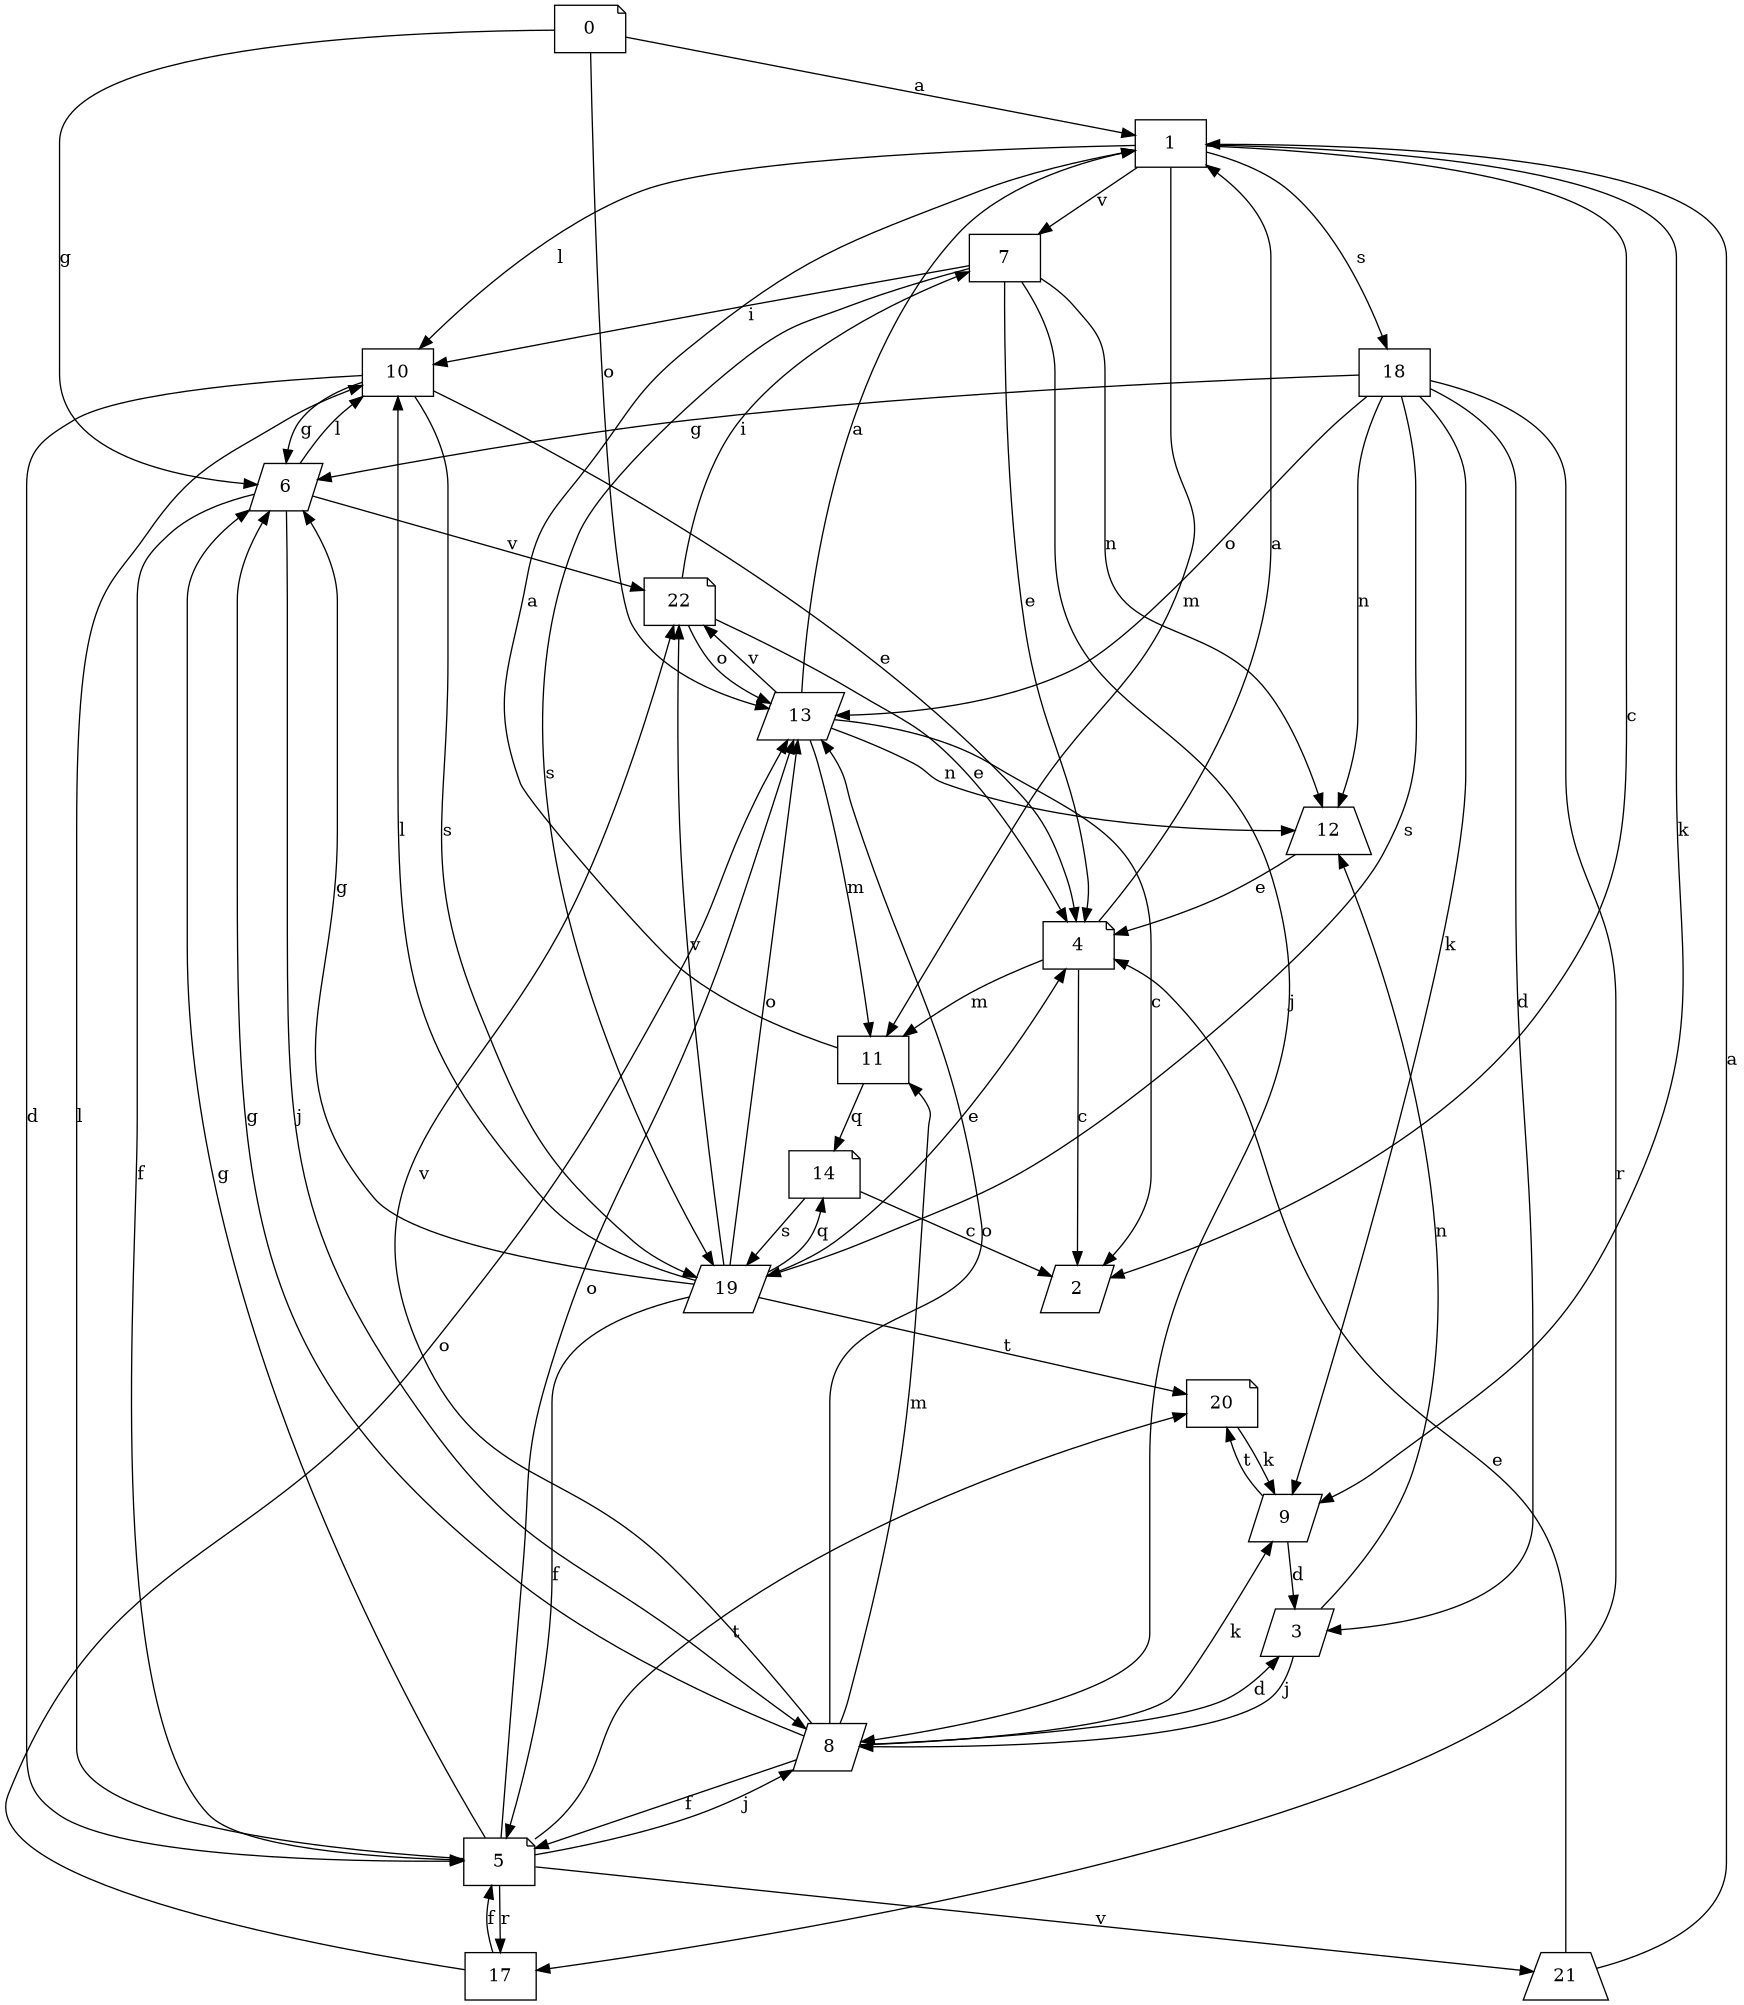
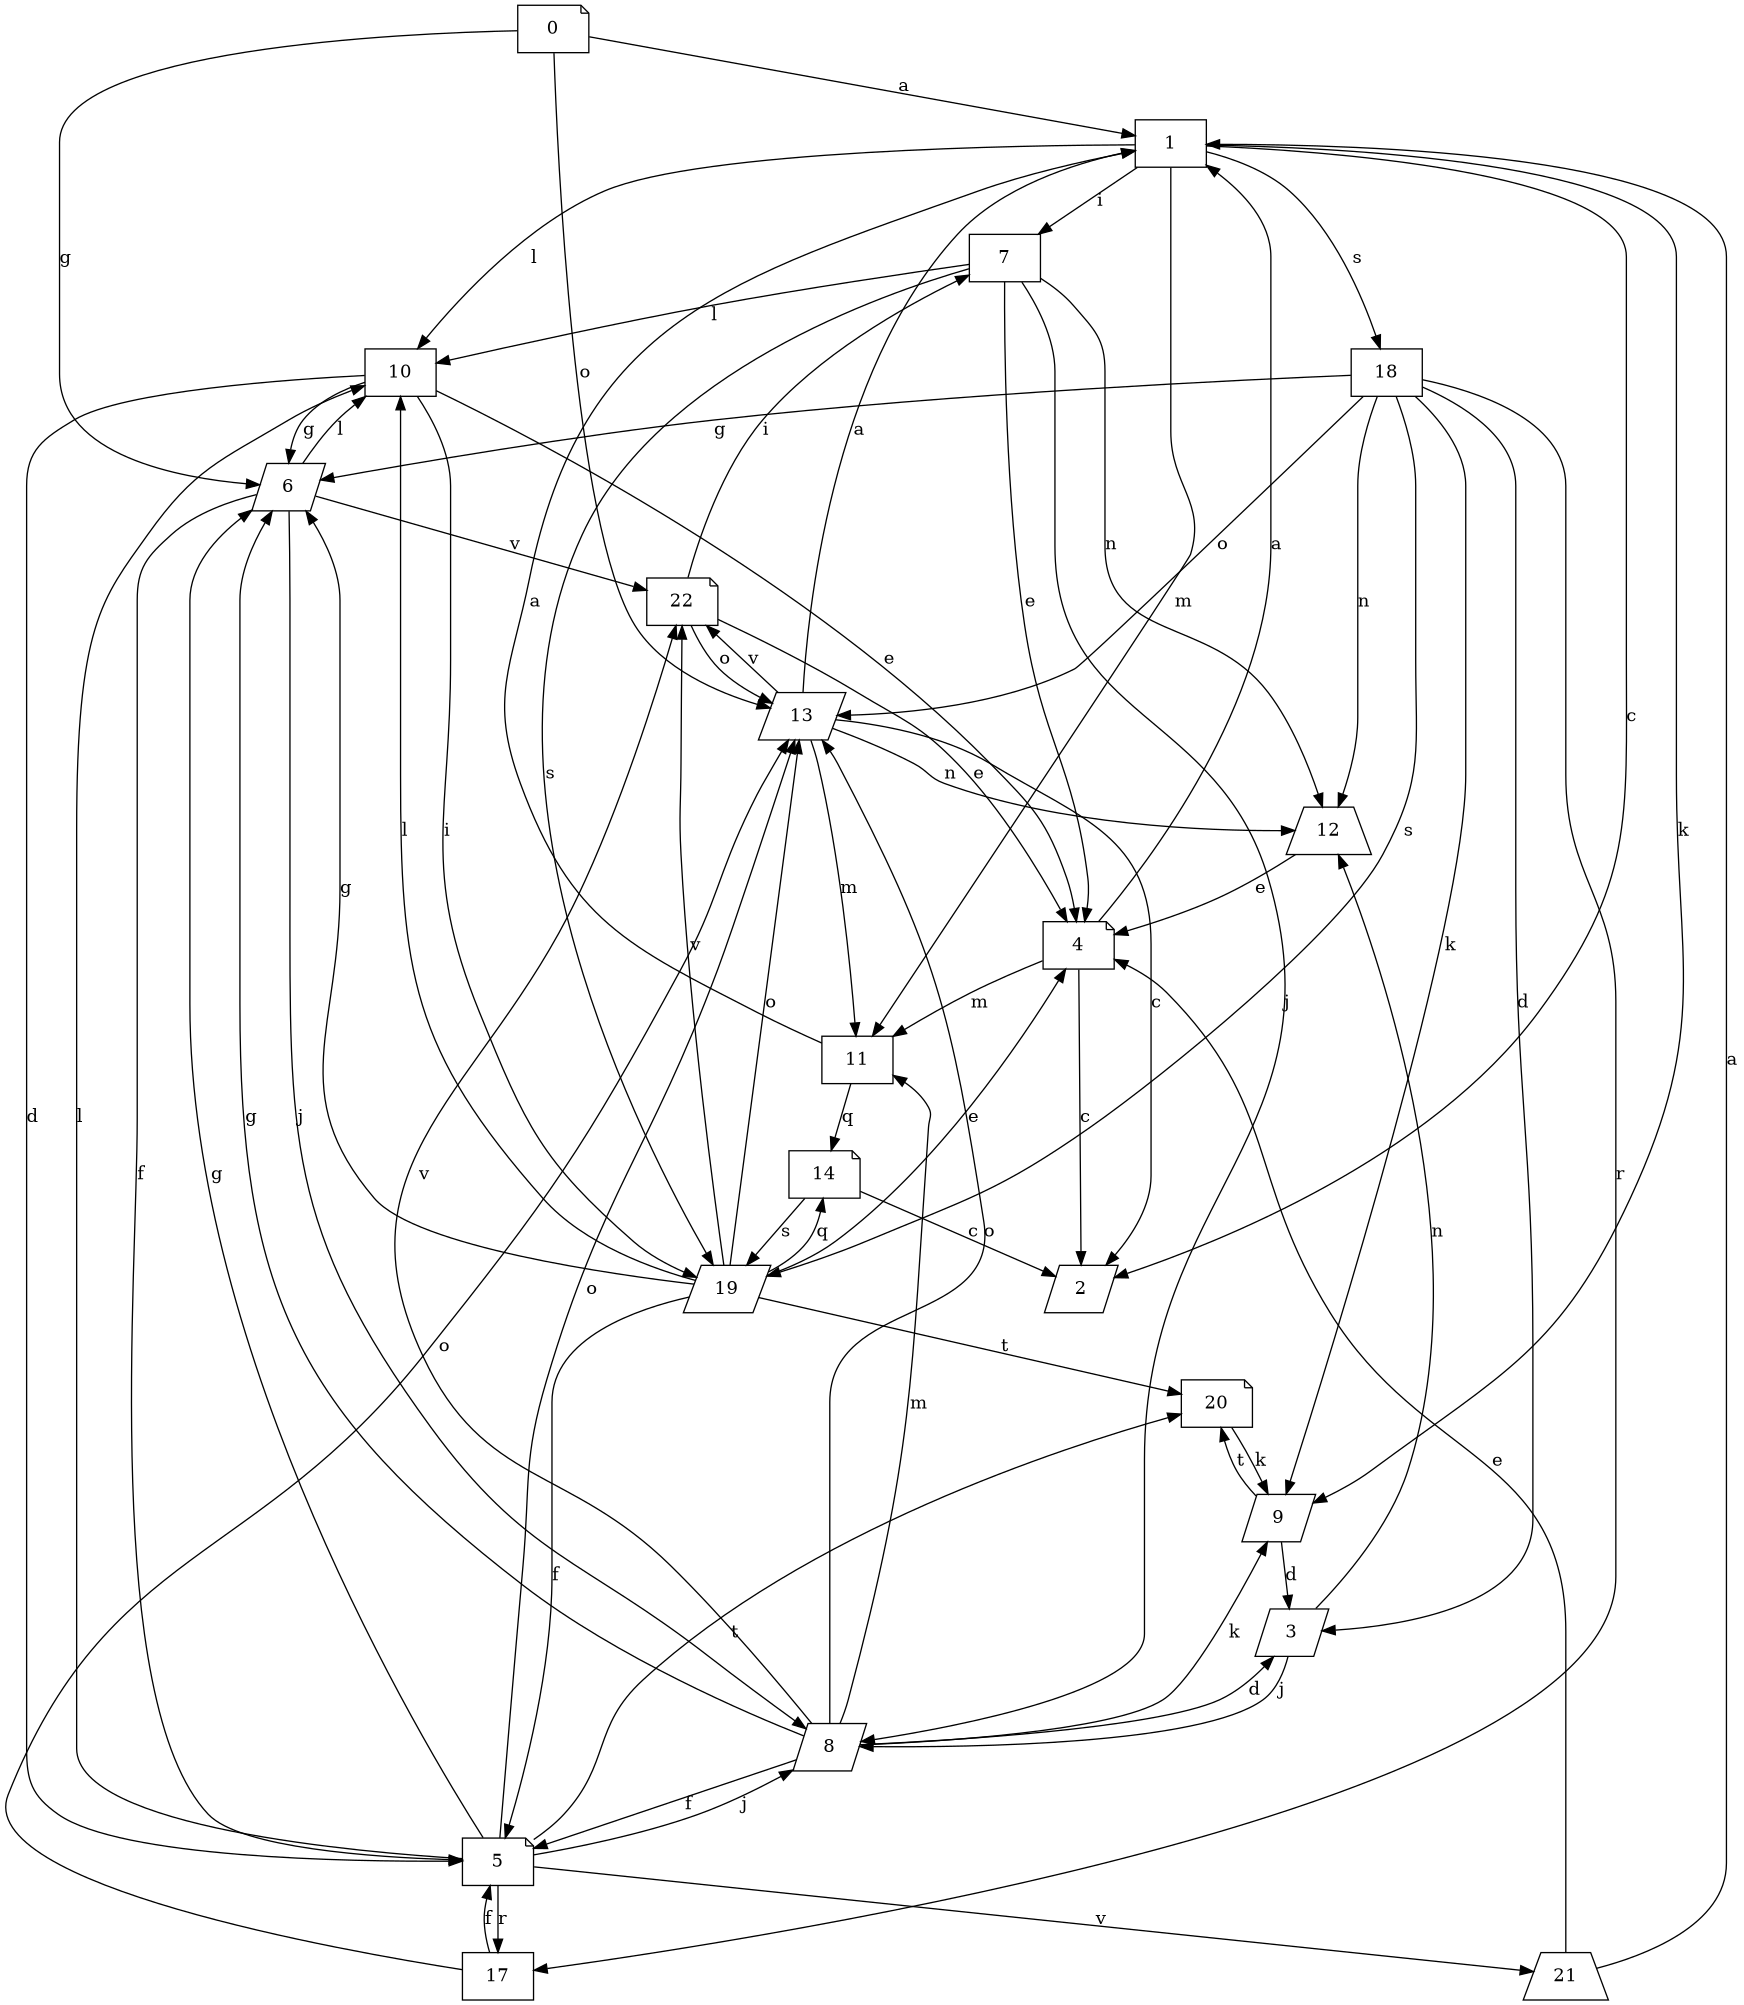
edge "1" -> "7": label "v" -> "i"
edge "7" -> "10": label "i" -> "l"
edge "10" -> "19": label "s" -> "i"
